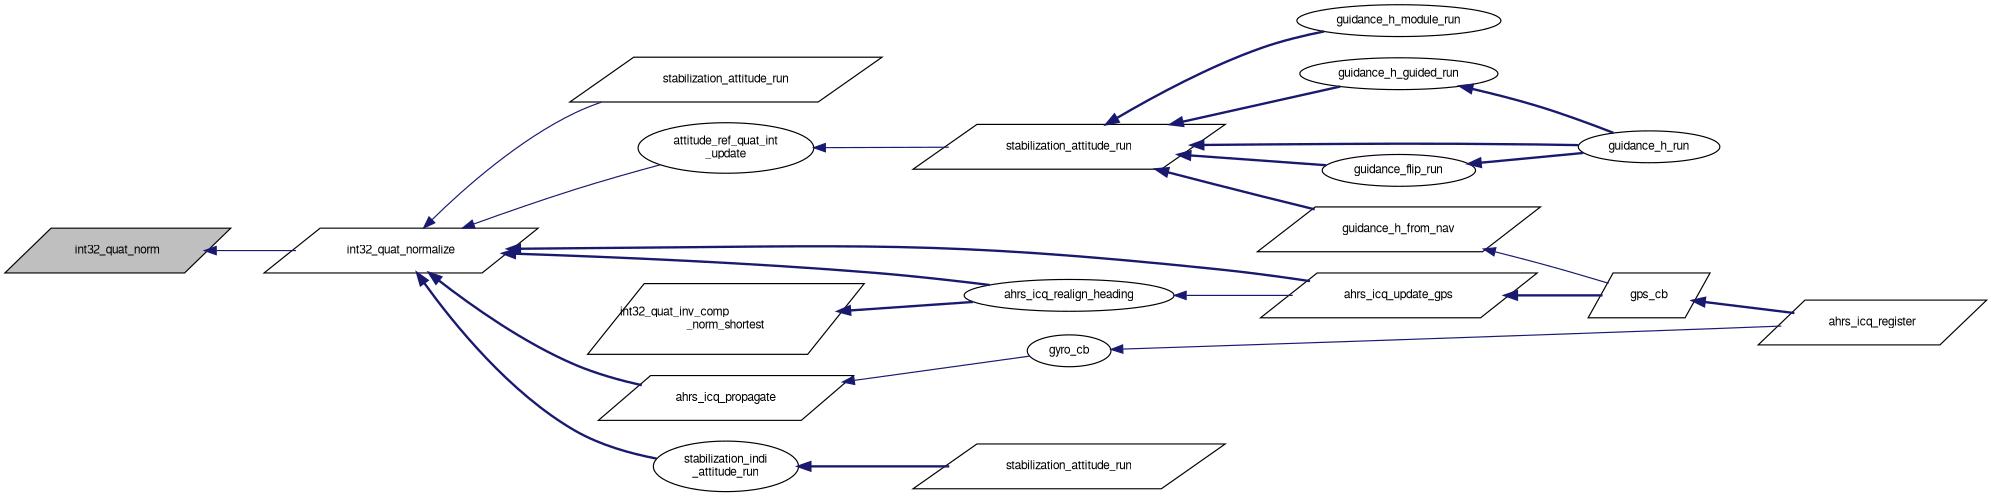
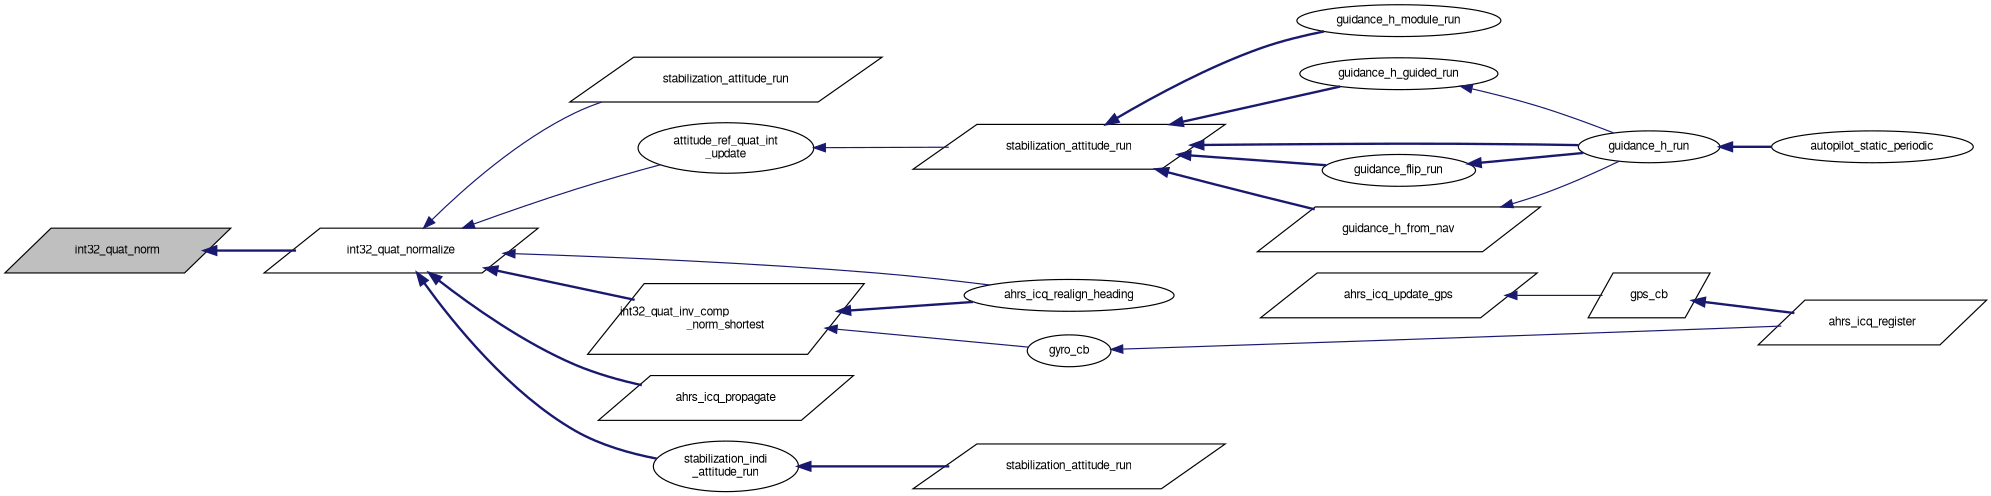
edge "guidance_h_run" -> "guidance_h_guided_run": style bold -> solid
node "autopilot_static_periodic": added
edge "ahrs_icq_update_gps" -> "int32_quat_normalize": now "int32_quat_inv_comp _norm_shortest" -> "int32_quat_normalize"
edge "int32_quat_normalize" -> "int32_quat_norm": style solid -> bold
edge "ahrs_icq_realign_heading" -> "int32_quat_normalize": style bold -> solid
edge "gps_cb" -> "guidance_h_from_nav": now "guidance_h_run" -> "guidance_h_from_nav"
edge "ahrs_icq_update_gps" -> "ahrs_icq_realign_heading": removed
edge "gps_cb" -> "ahrs_icq_update_gps": style bold -> solid
edge "gyro_cb" -> "ahrs_icq_propagate": now "gyro_cb" -> "int32_quat_inv_comp _norm_shortest"
